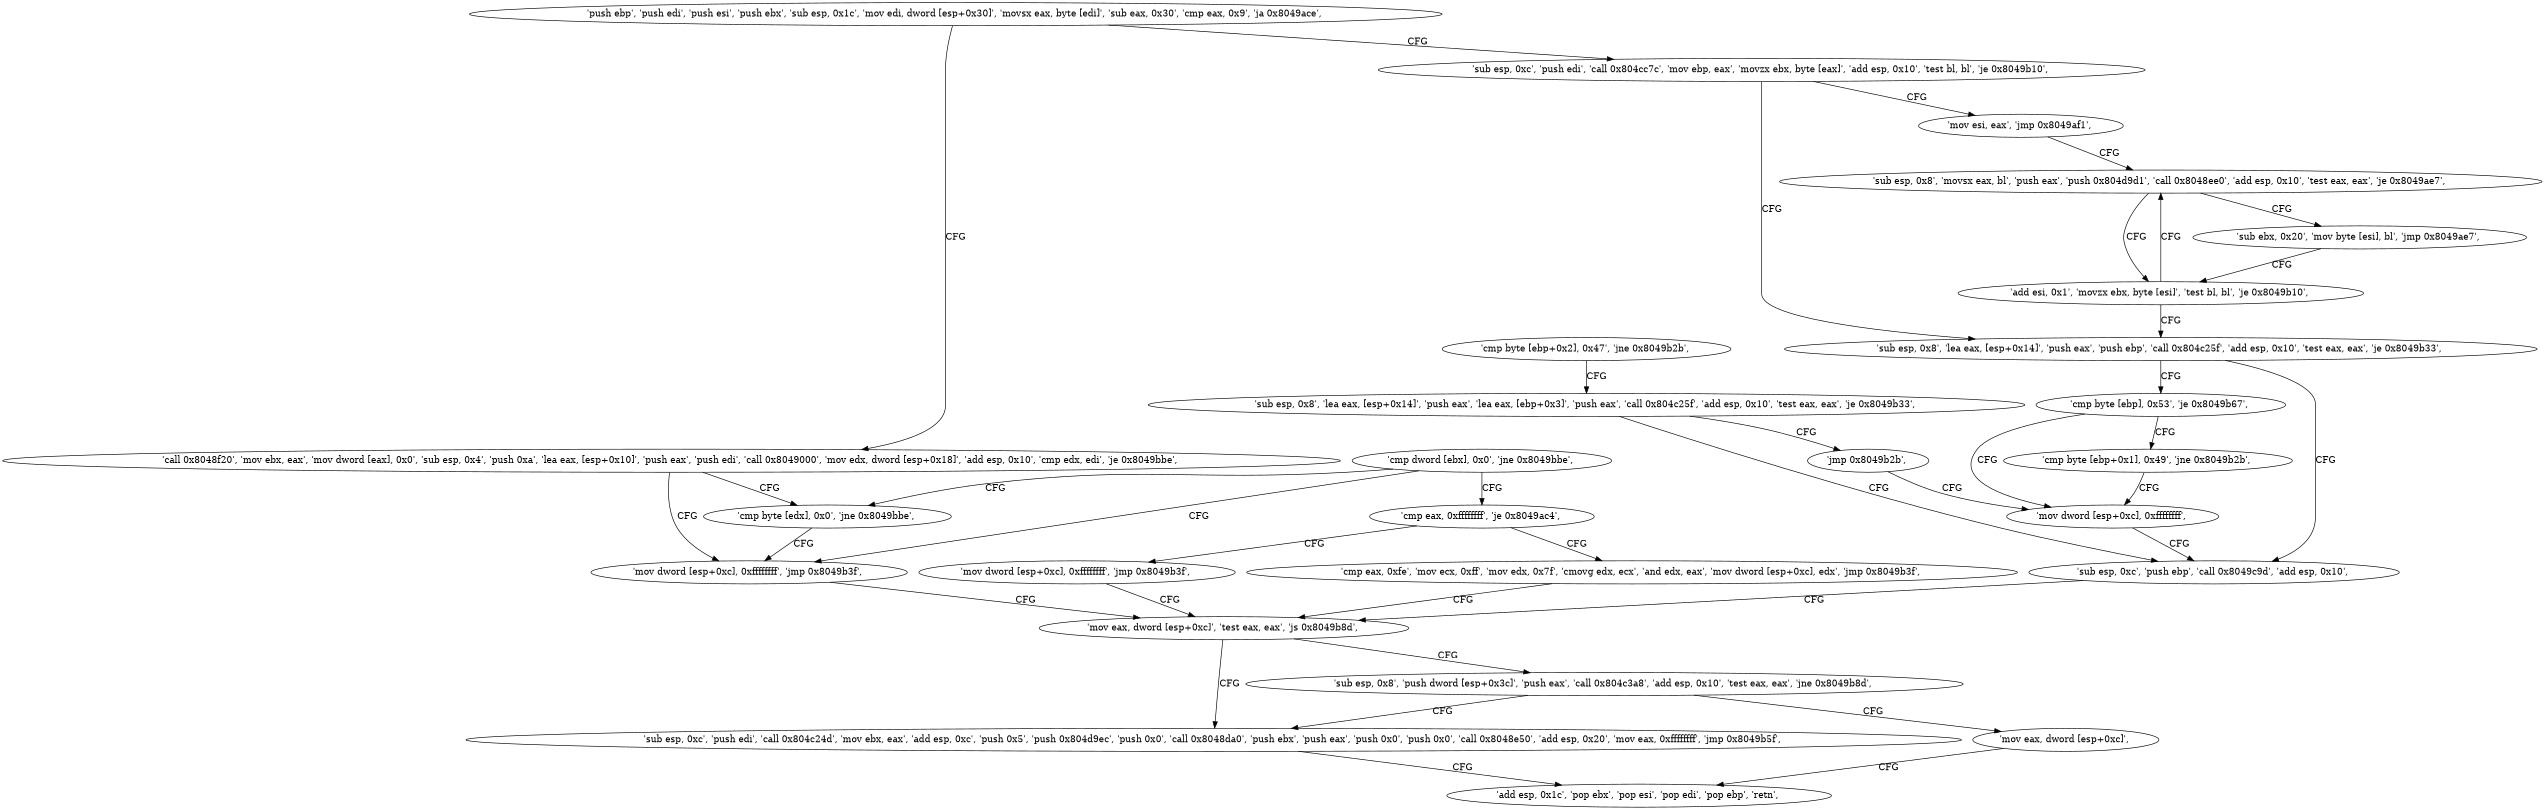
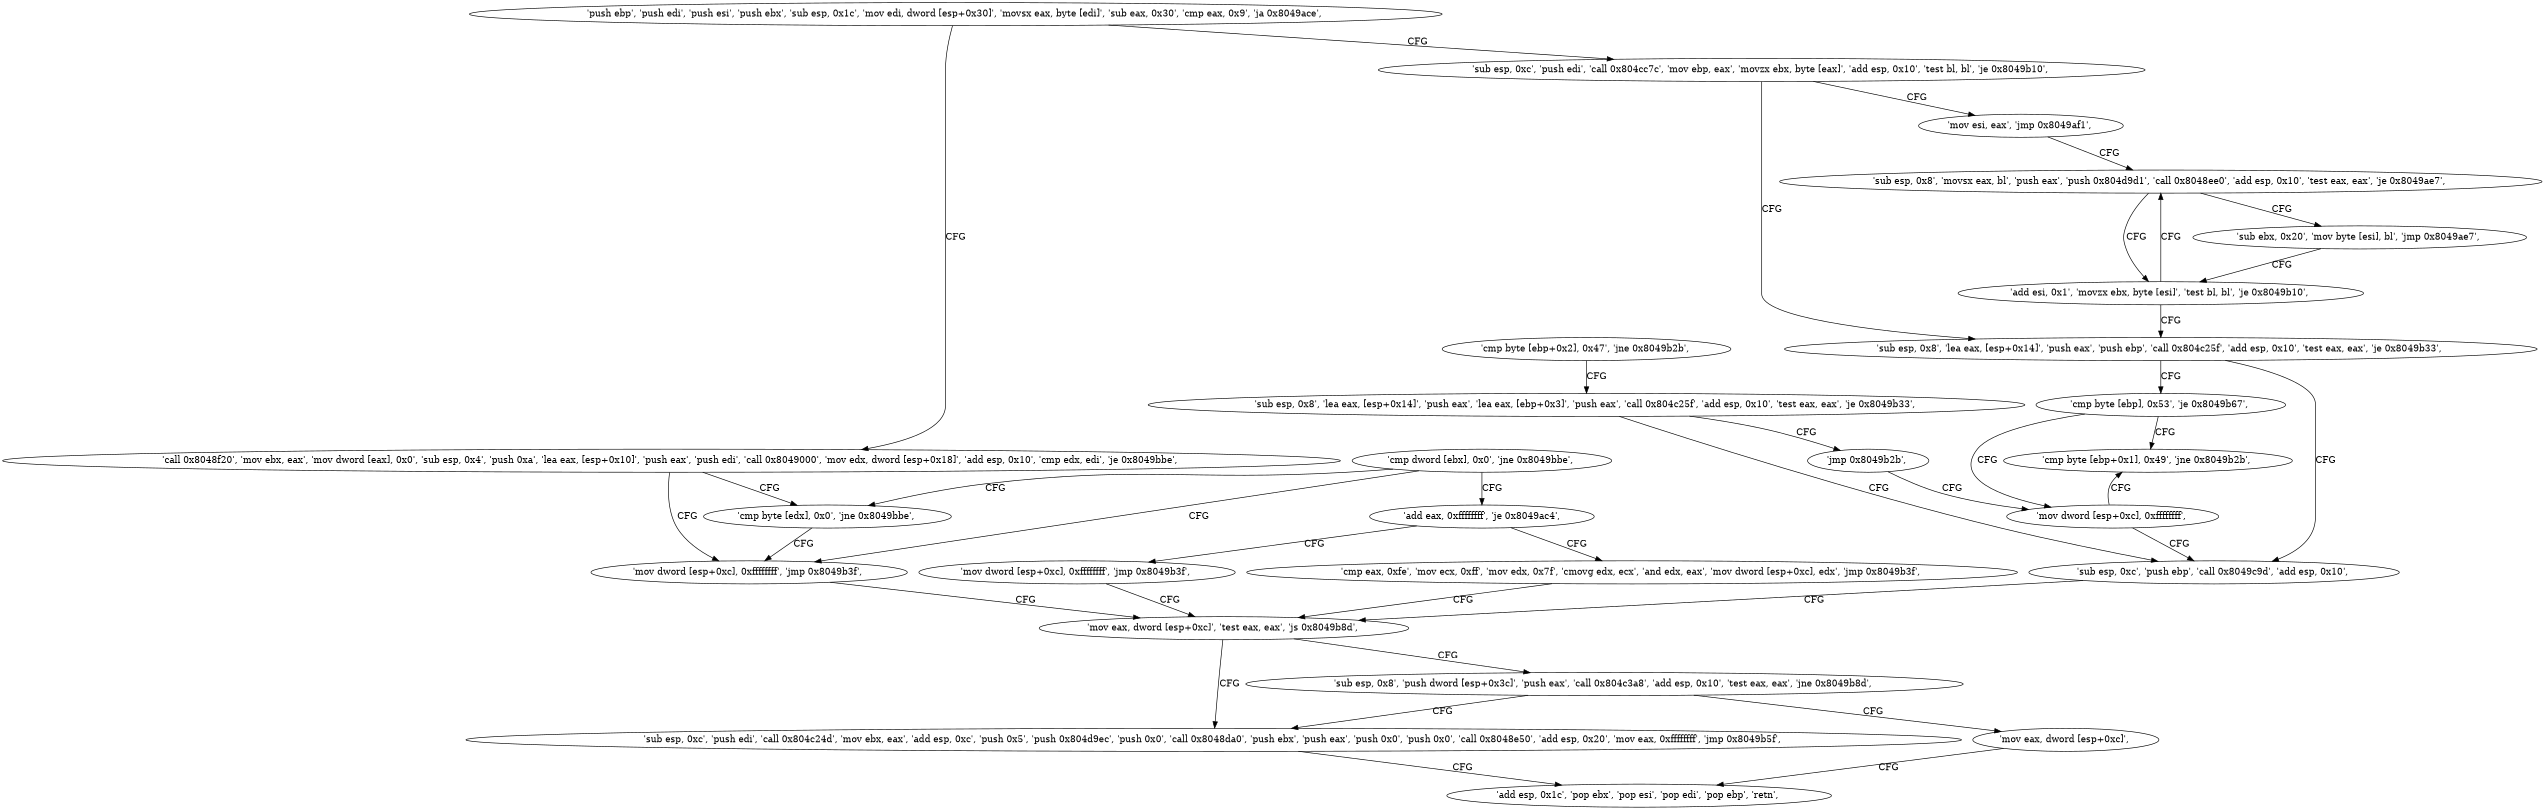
edge "'cmp byte [ebp+0x1], 0x49', 'jne 0x8049b2b'," -> "'mov dword [esp+0xc], 0xffffffff',": reversed
node "'cmp eax, 0xffffffff', 'je 0x8049ac4',": label "'cmp eax, 0xffffffff', 'je 0x8049ac4'," -> "'add eax, 0xffffffff', 'je 0x8049ac4',"
